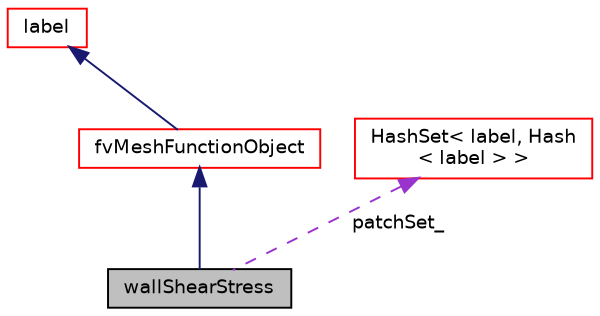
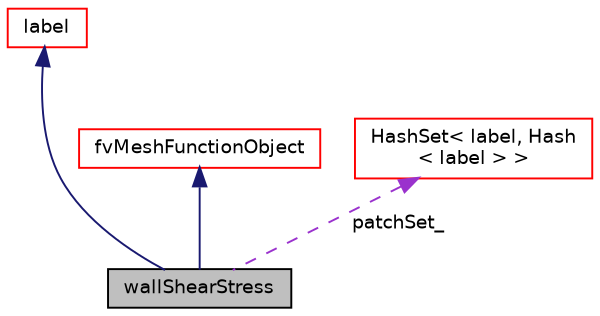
edge "fvMeshFunctionObject" -> "label": now "wallShearStress" -> "label"
